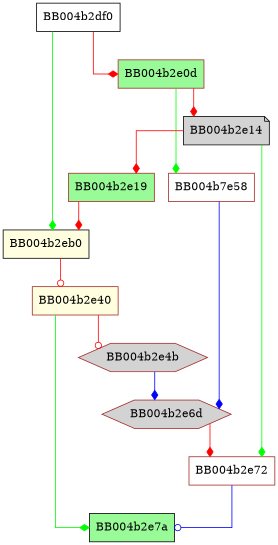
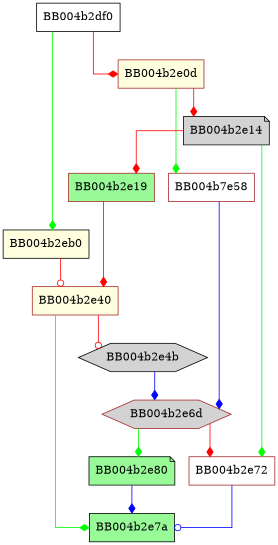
node "BB004b2e0d": fillcolor palegreen -> lightyellow
edge "BB004b2e19" -> "BB004b2eb0": now "BB004b2e19" -> "BB004b2e40"
node "BB004b2e4b": color brown -> black
node "BB004b2e80": added
